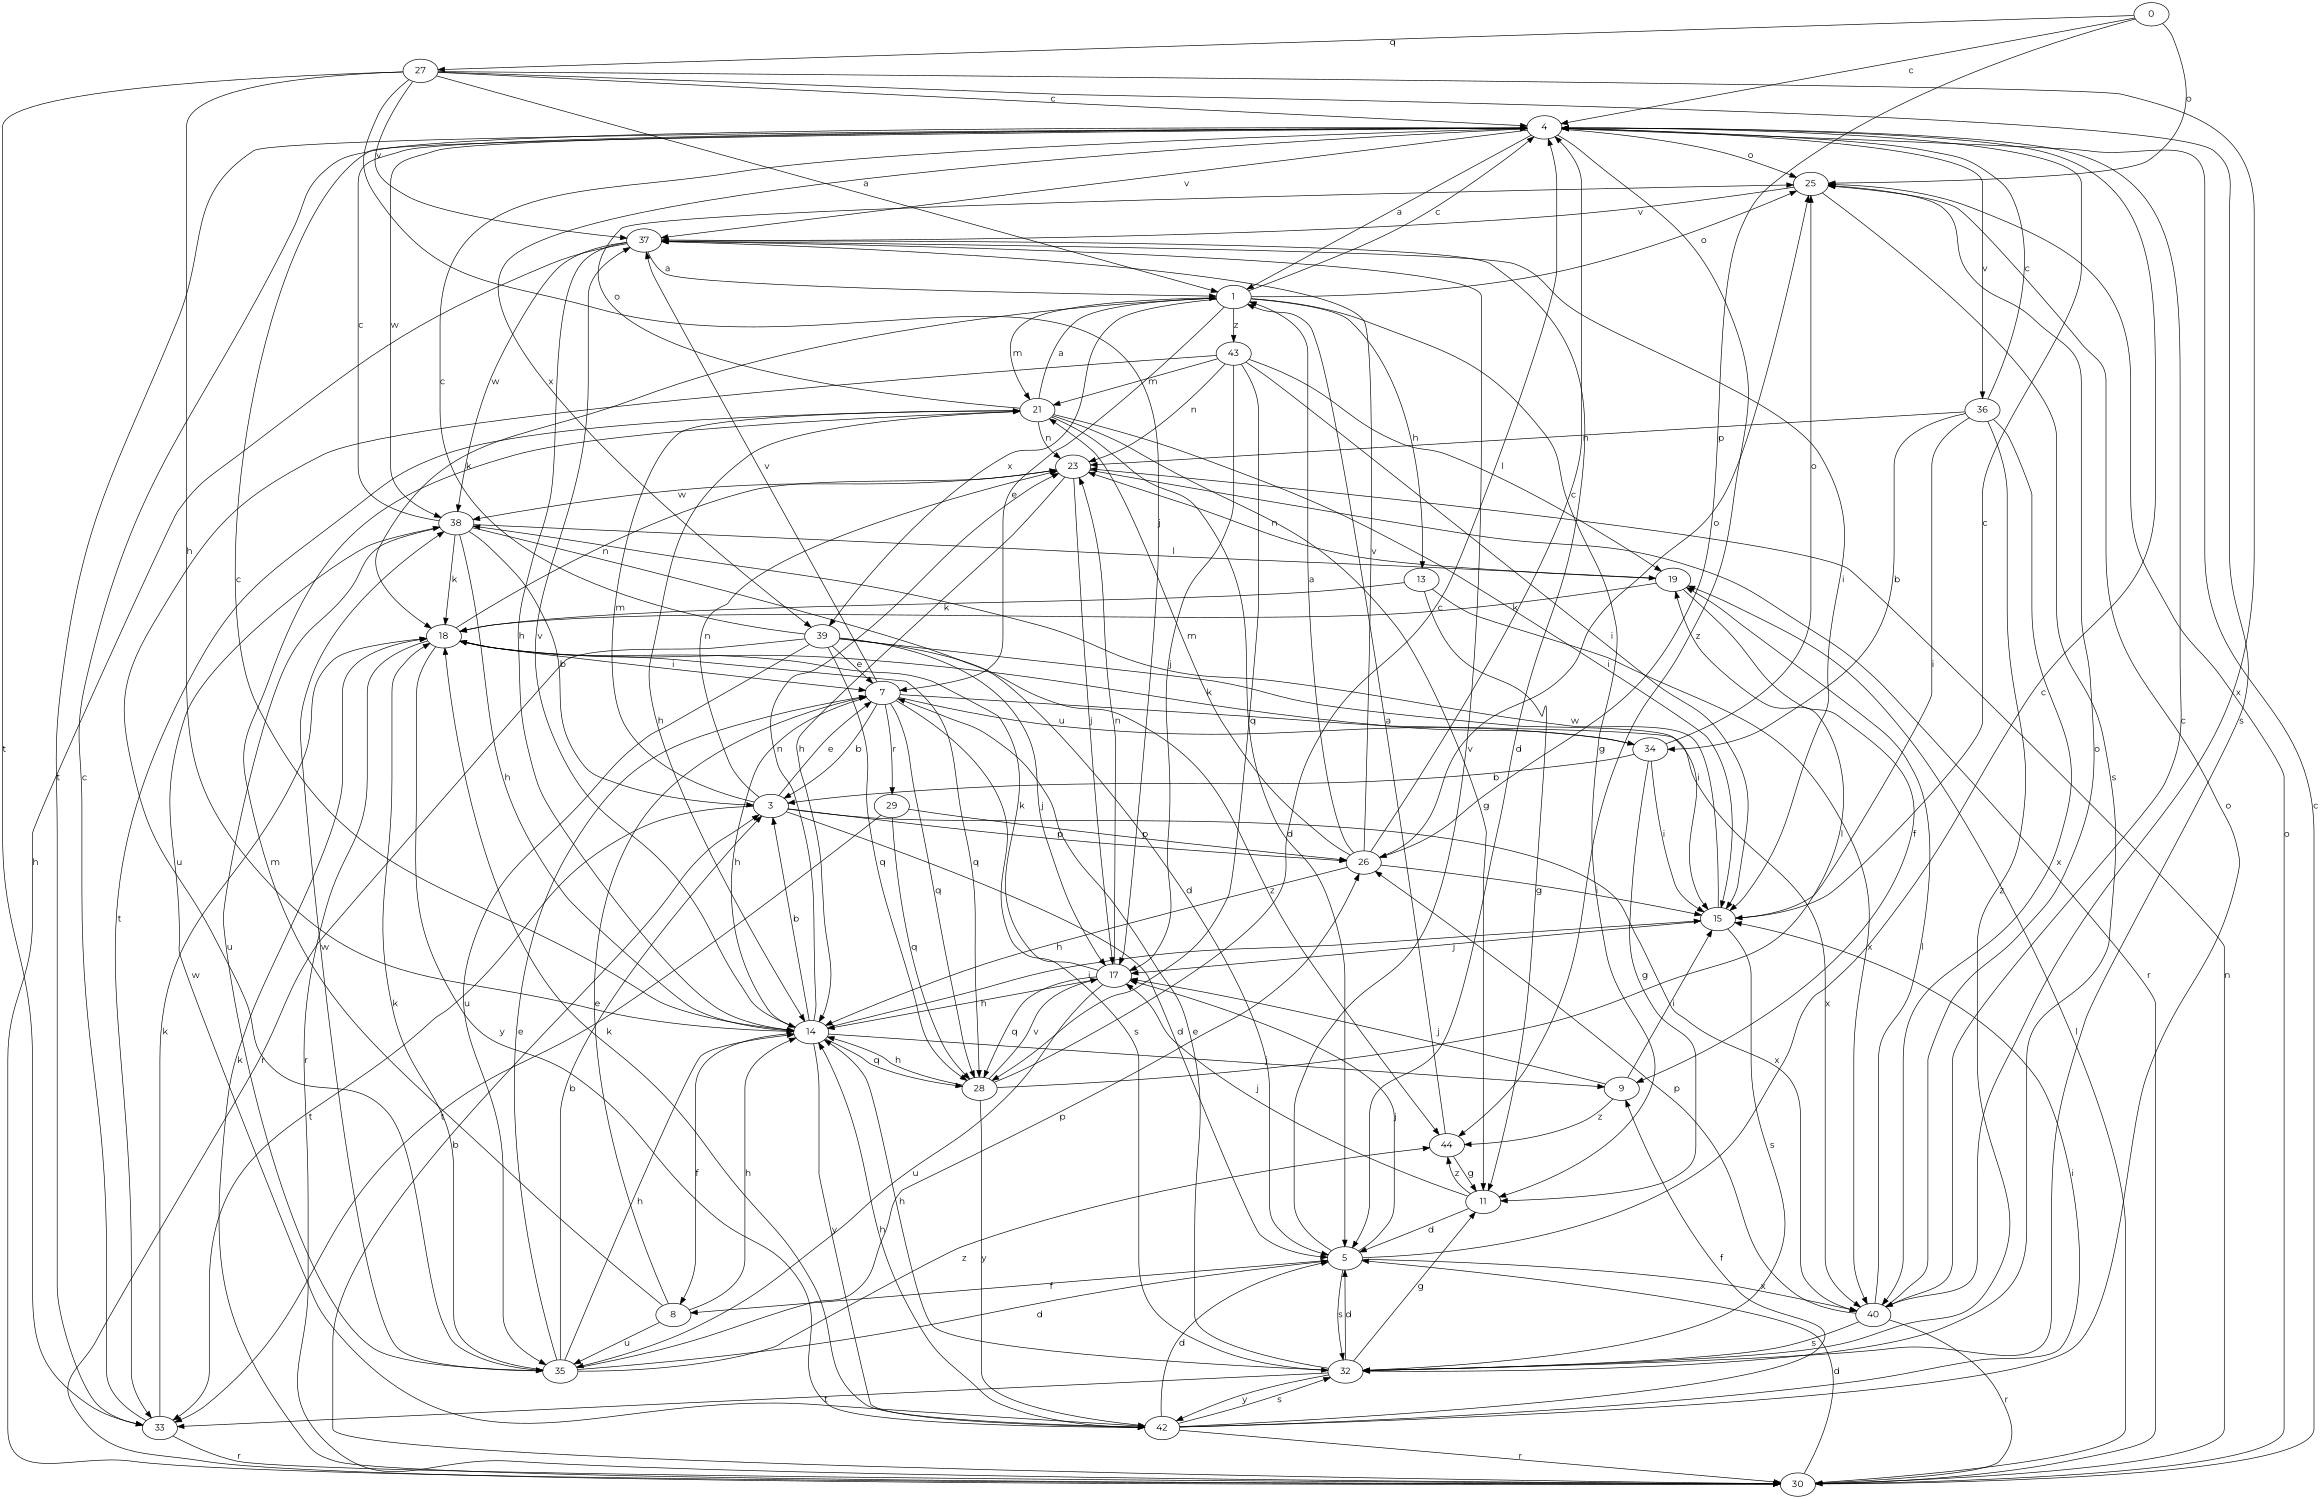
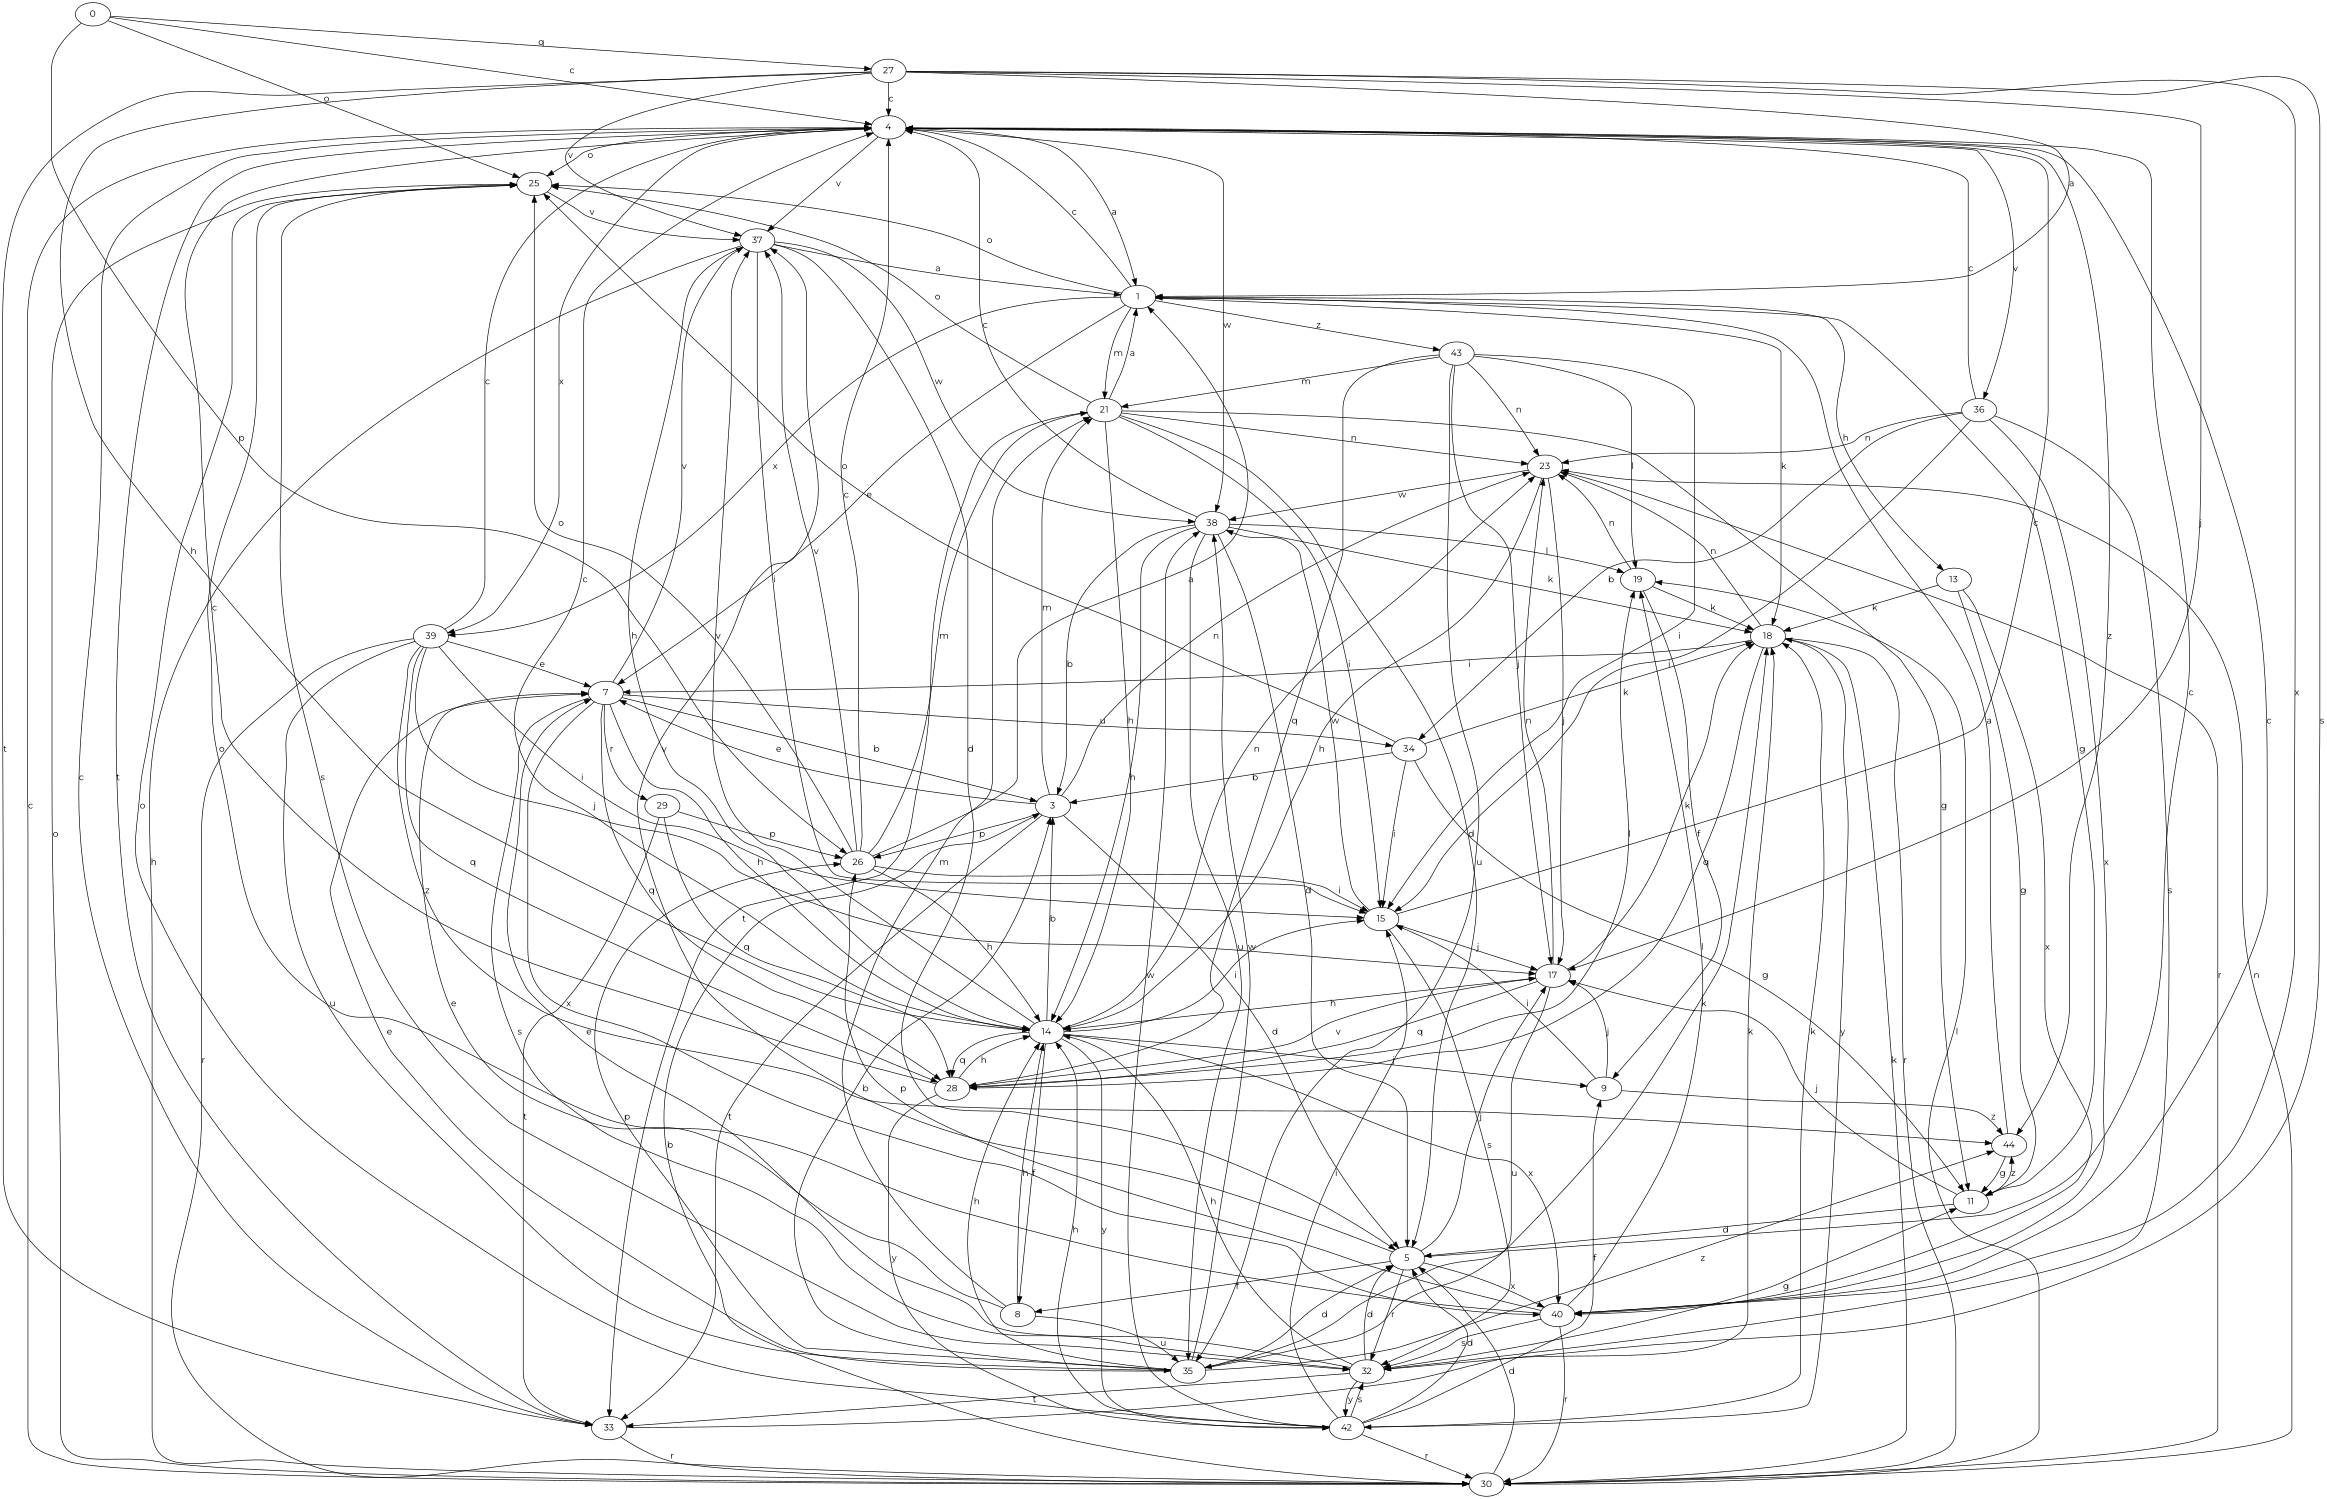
edge "3" -> "40": now "14" -> "40"
edge "36" -> "32": label "z" -> "s"
edge "5" -> "32": label "s" -> "r"
